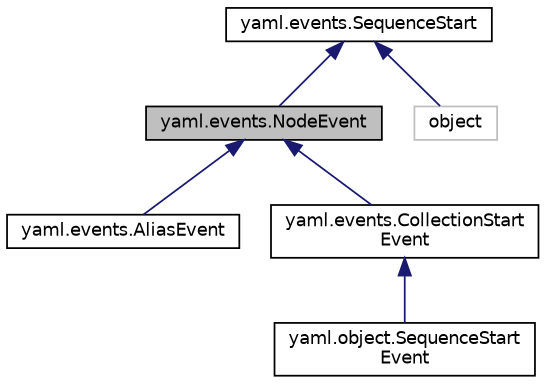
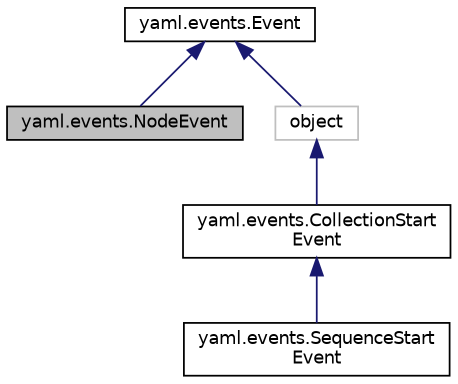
node "yaml.events.SequenceStart": label "yaml.events.SequenceStart" -> "yaml.events.Event"
edge "yaml.events.CollectionStart Event" -> "yaml.events.NodeEvent": now "yaml.events.CollectionStart Event" -> "object"
node "yaml.events.AliasEvent": removed
node "yaml.object.SequenceStart Event": label "yaml.object.SequenceStart Event" -> "yaml.events.SequenceStart Event"
